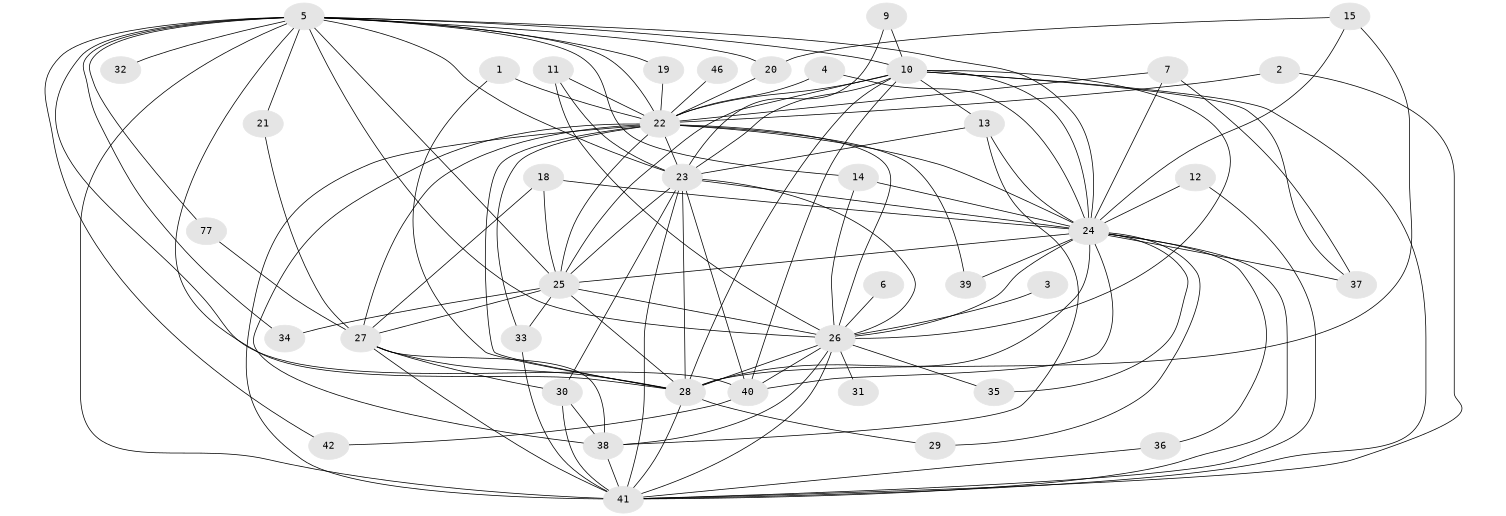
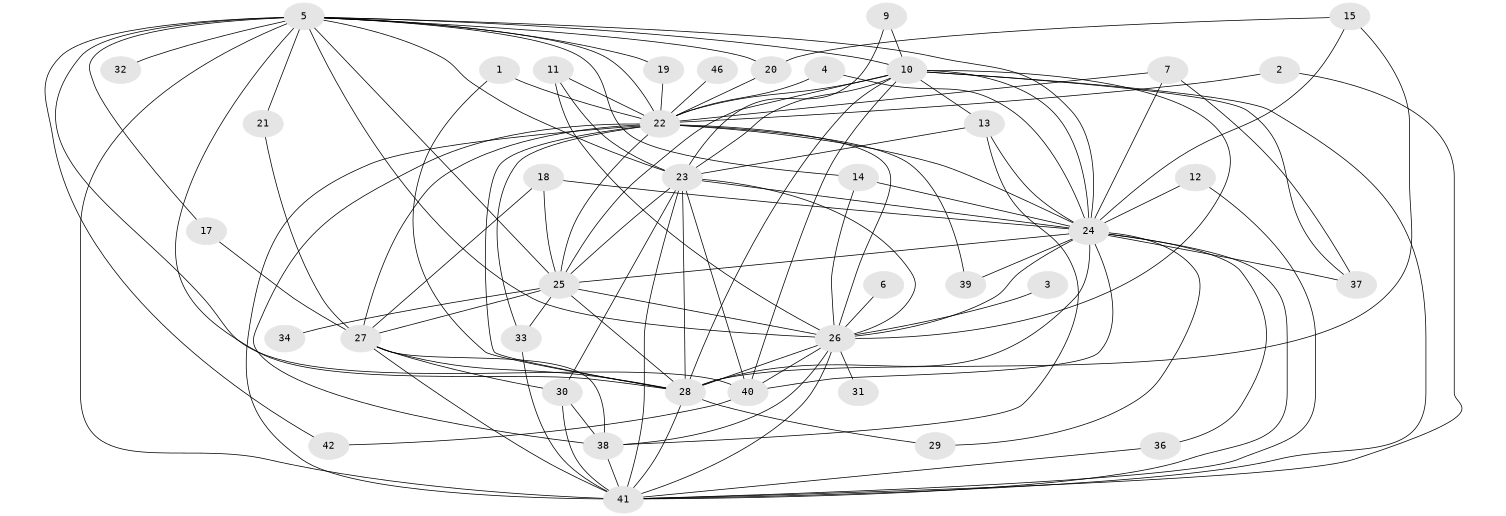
edge "5" -- "34": removed
edge "22" -- "23": removed
node "77": label "77" -> "17"
node "35": removed
